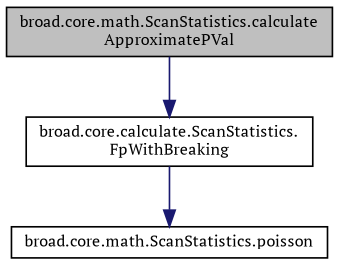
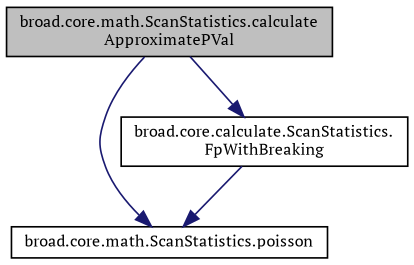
edge "broad.core.math.ScanStatistics.calculate ApproximatePVal" -> "broad.core.math.ScanStatistics.poisson": added
